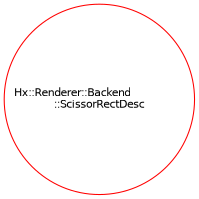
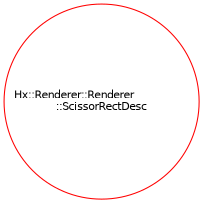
node "Hx::Renderer::Backend ::ScissorRectDesc": label "Hx::Renderer::Backend ::ScissorRectDesc" -> "Hx::Renderer::Renderer ::ScissorRectDesc"
